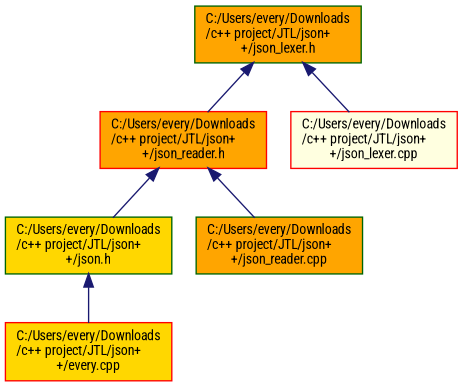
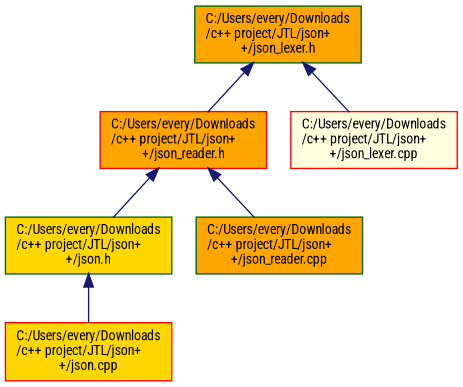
node "C:/Users/every/Downloads /c++ project/JTL/json+ +/every.cpp": label "C:/Users/every/Downloads /c++ project/JTL/json+ +/every.cpp" -> "C:/Users/every/Downloads /c++ project/JTL/json+ +/json.cpp"
